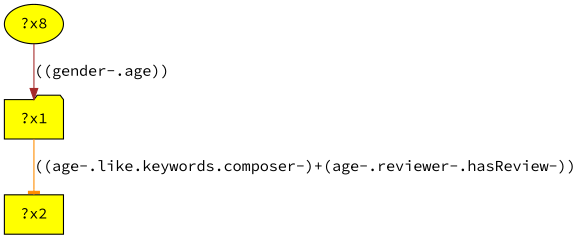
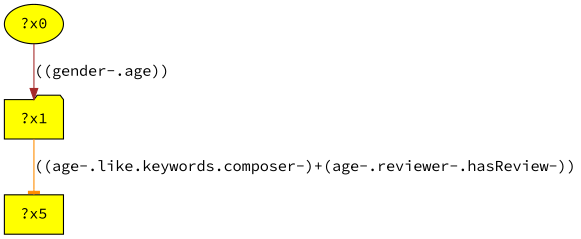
node "?x8": label "?x8" -> "?x0"
node "?x2": label "?x2" -> "?x5"
